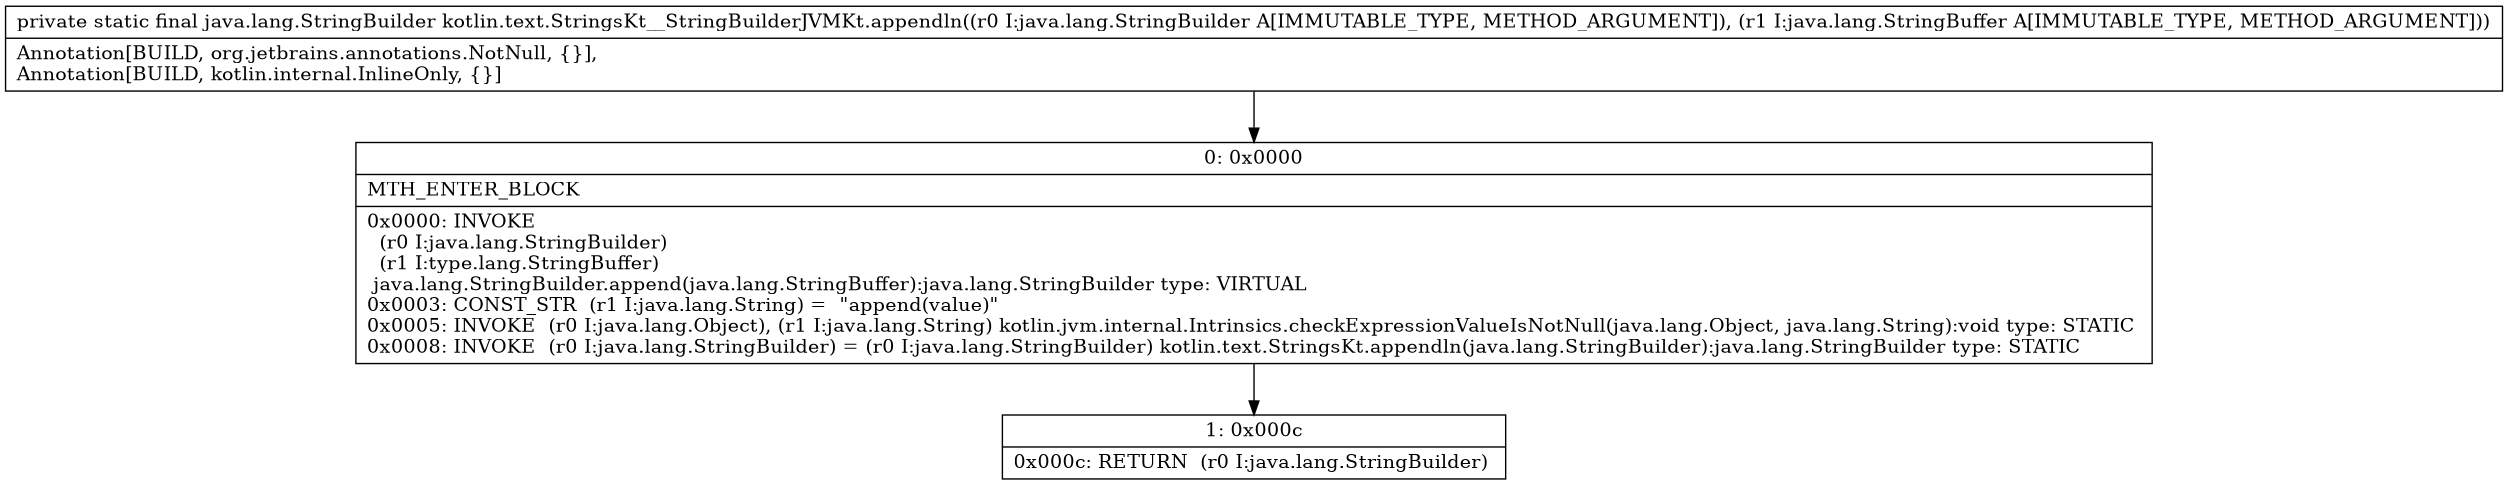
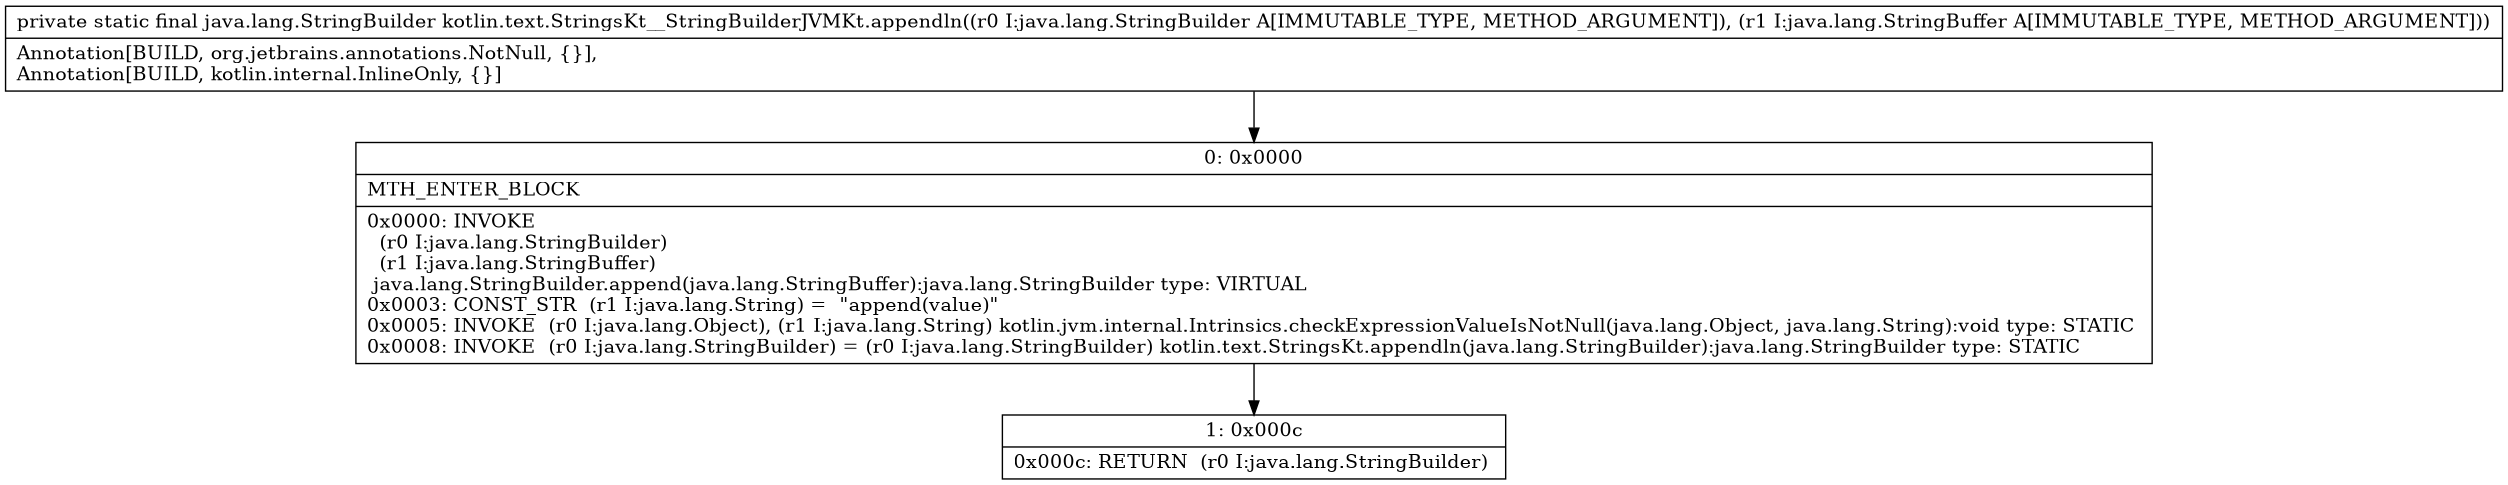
node "0: 0x0000": text "(r1 I:type.lang.StringBuffer)" -> "(r1 I:java.lang.StringBuffer)"
